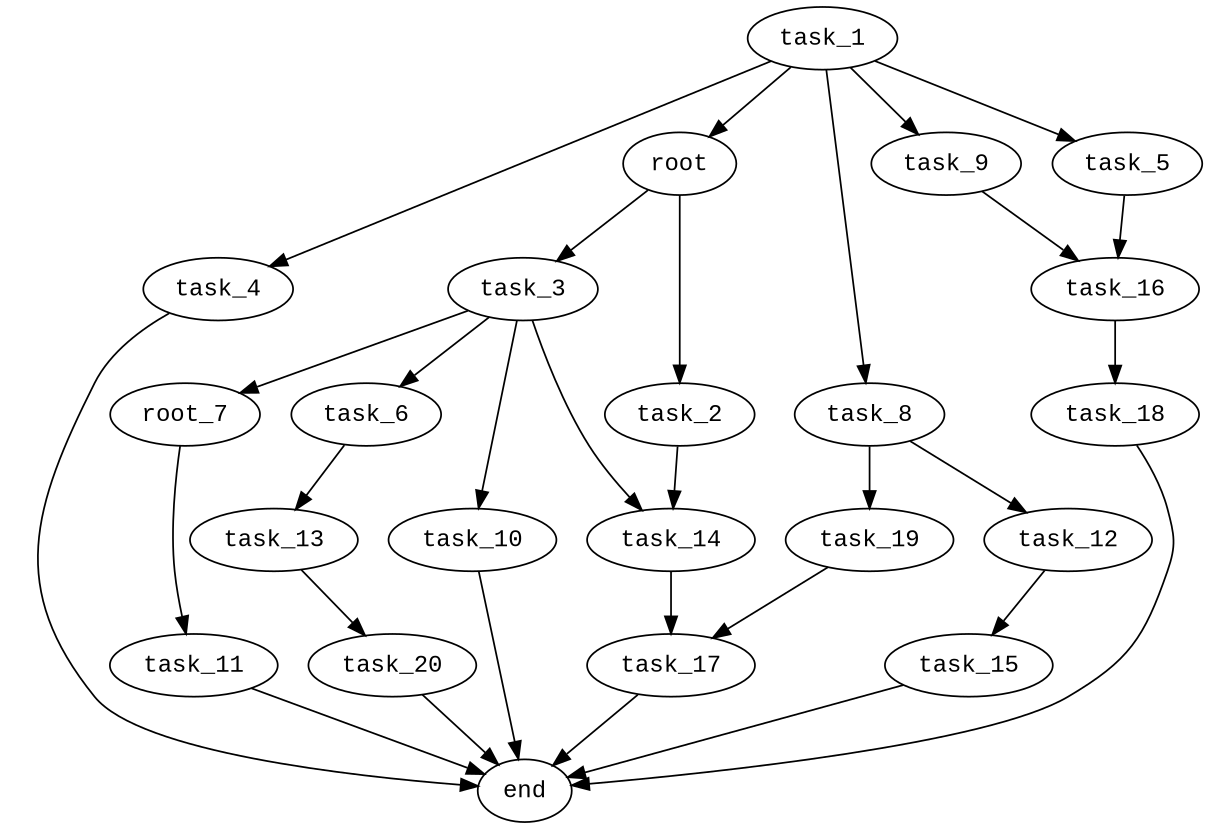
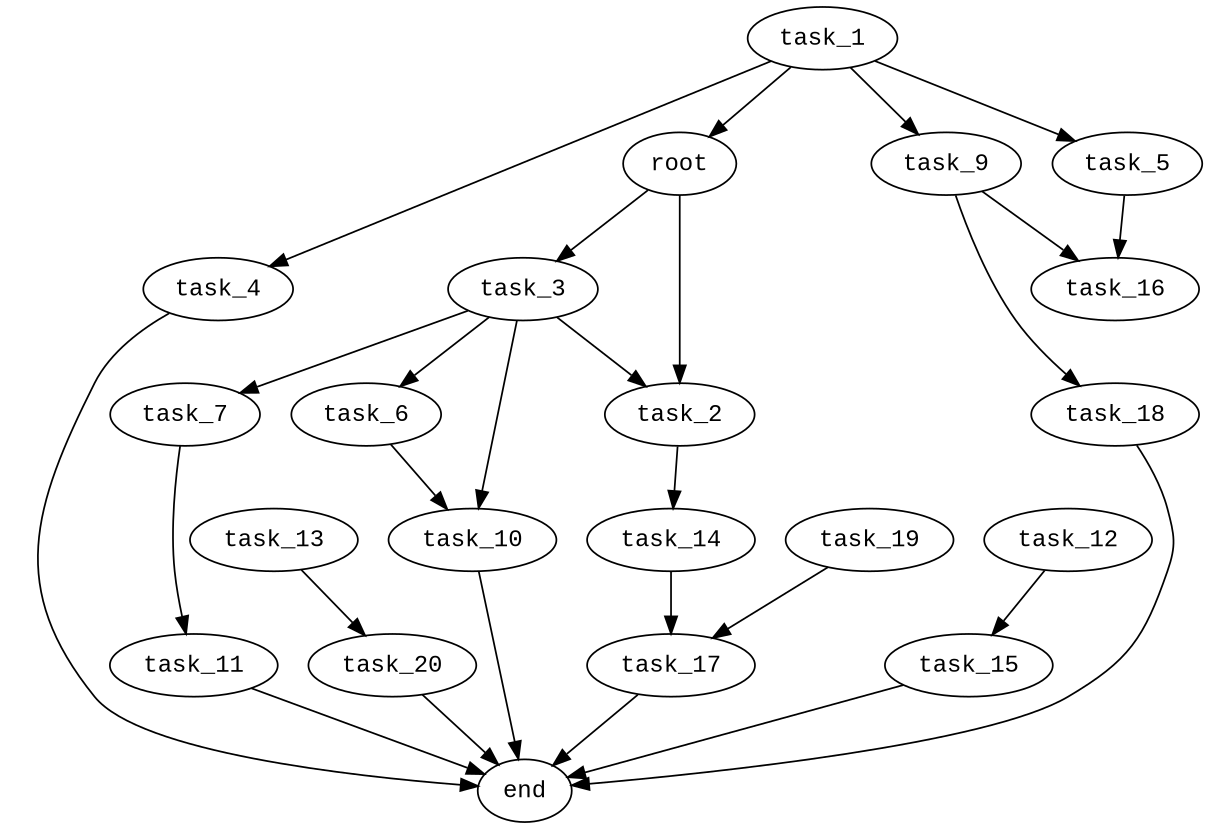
edge "task_16" -> "task_18": now "task_9" -> "task_18"
edge "task_3" -> "task_14": now "task_3" -> "task_2"
node "root_7": label "root_7" -> "task_7"
node "task_8": removed
edge "task_6" -> "task_13": now "task_6" -> "task_10"
